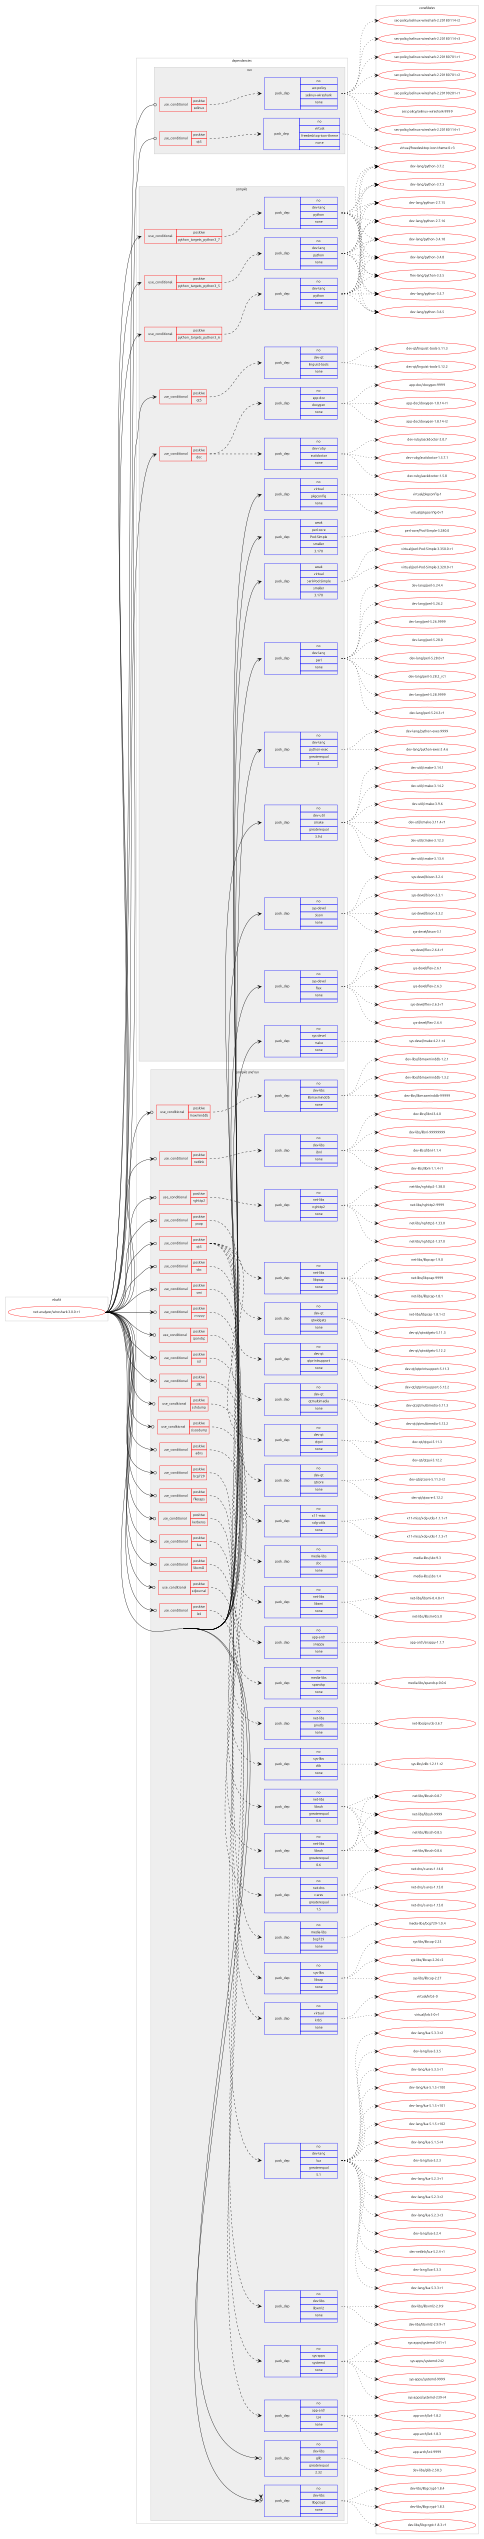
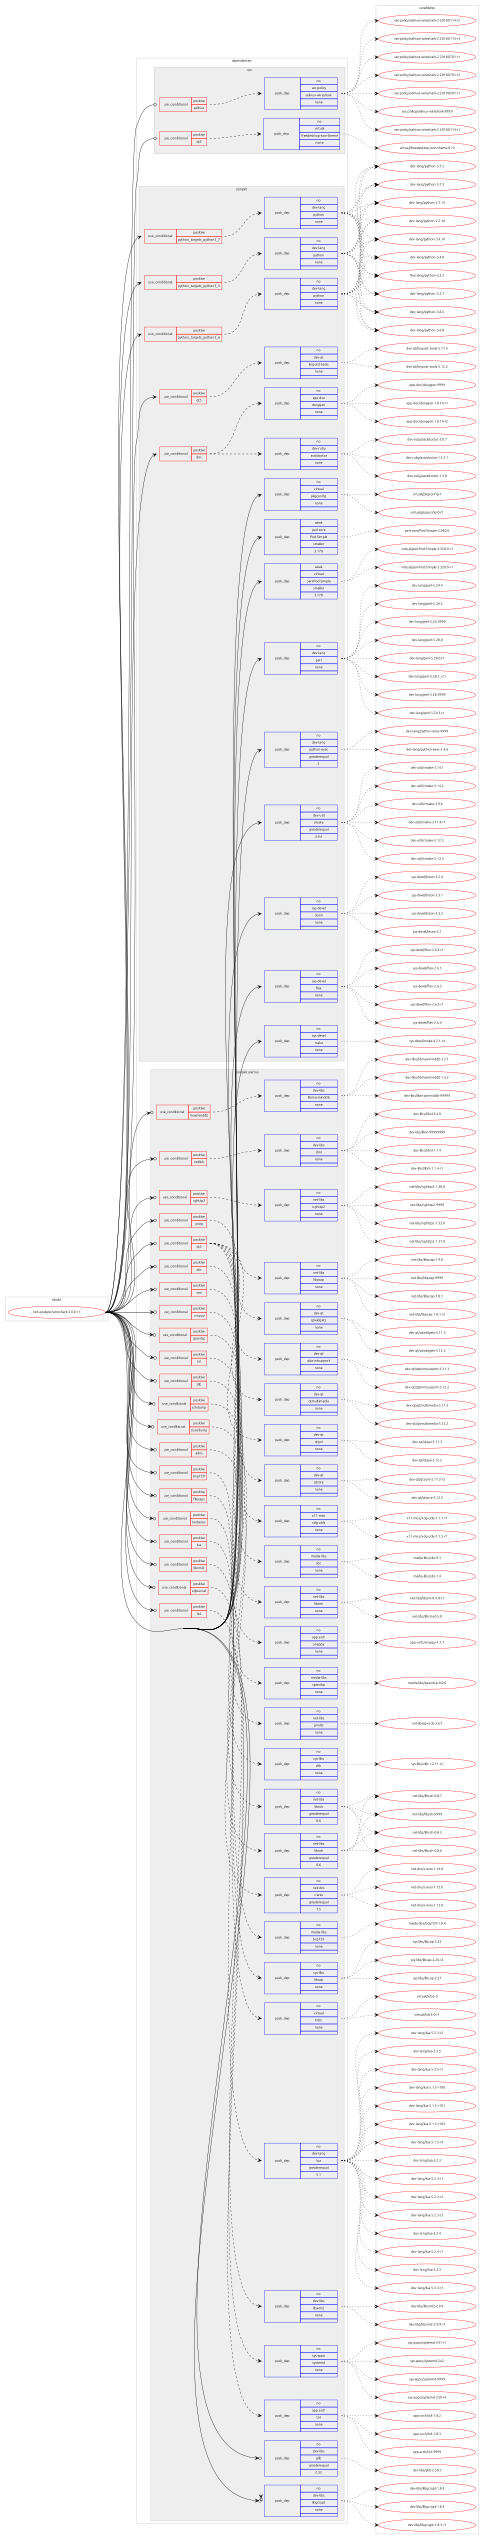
node "dev-lang/python-3.6.8": added
node "dev-netlink/lua-5.2.4-r1": label "dev-netlink/lua-5.2.4-r1" -> "dev-lang/lua-5.2.4-r1"
